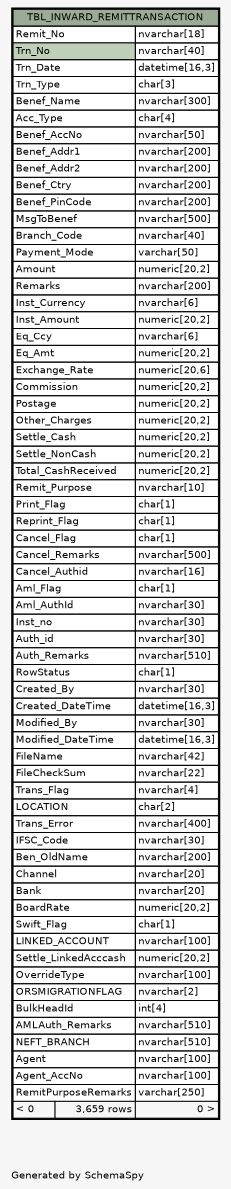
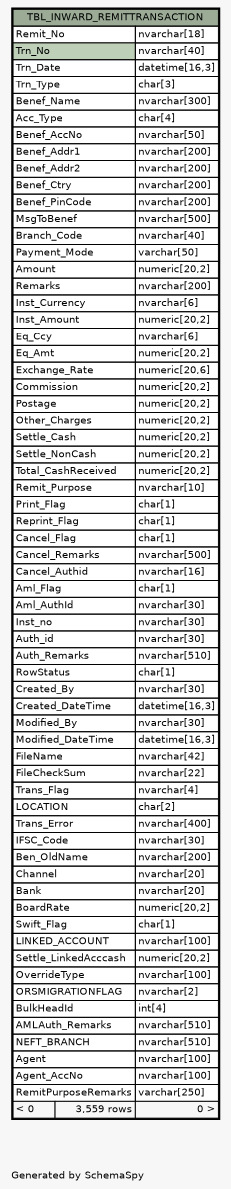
node "TBL_INWARD_REMITTRANSACTION": text "3,659 rows" -> "3,559 rows"
